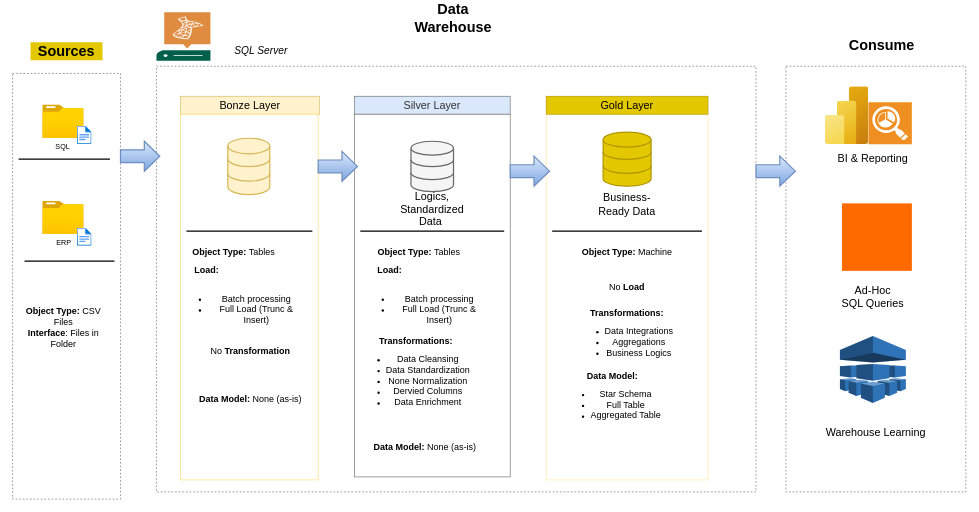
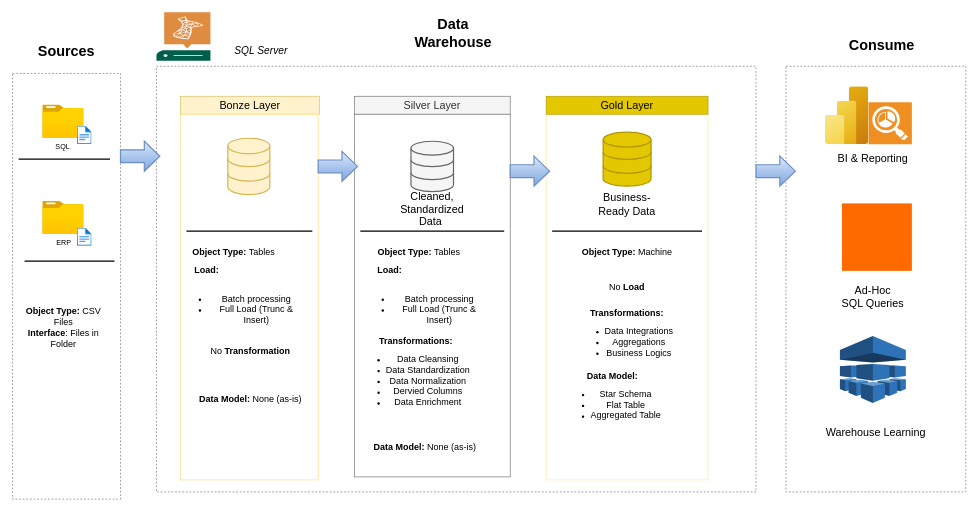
node "Data Warehouse": moved (453, 18) -> (453, 33)
node "Sources": fillcolor #e3c800 -> #ffffff
node "Silver Layer": fillcolor #dae8fc -> #f5f5f5
node "Logics, Standardized Data": label "Logics, Standardized Data" -> "Cleaned, Standardized Data"
node "Transformations: Data Cleansing Data Standardization None Normalization Dervied Columns Data Enrichment": label "Transformations: Data Cleansing Data Standardization None Normalization Dervied Columns Data Enrichment" -> "Transformations: Data Cleansing Data Standardization Data Normalization Dervied Columns Data Enrichment"
node "Data Model: Star Schema Full Table Aggregated Table": label "Data Model: Star Schema Full Table Aggregated Table" -> "Data Model: Star Schema Flat Table Aggregated Table"
